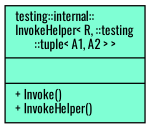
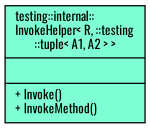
node "testing::internal::": text "+ InvokeHelper()" -> "+ InvokeMethod()"
